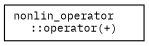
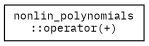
node "nonlin_operator ::operator(+)": label "nonlin_operator ::operator(+)" -> "nonlin_polynomials ::operator(+)"
